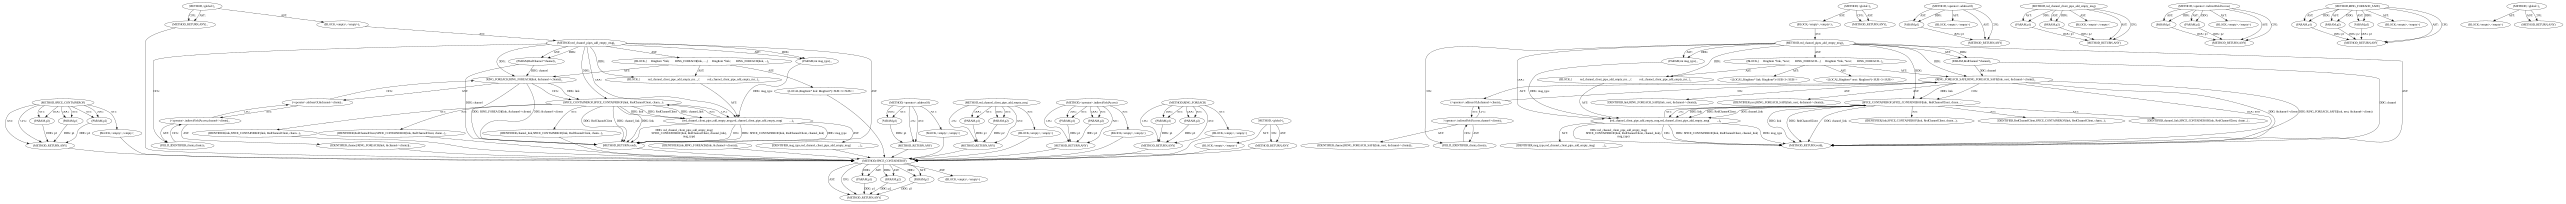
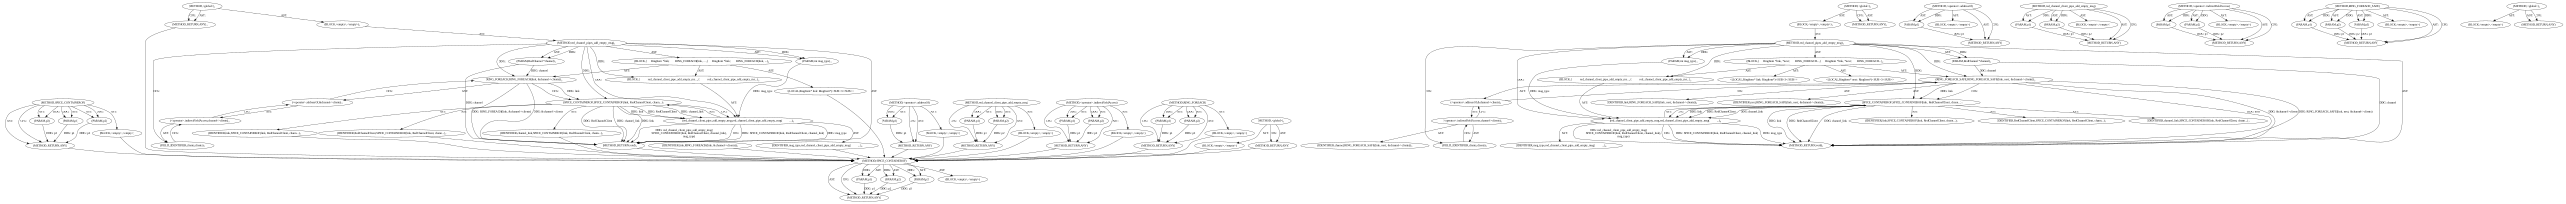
node "(IDENTIFIER,channel,RING_FOREACH(link, &channel->clients))": removed
